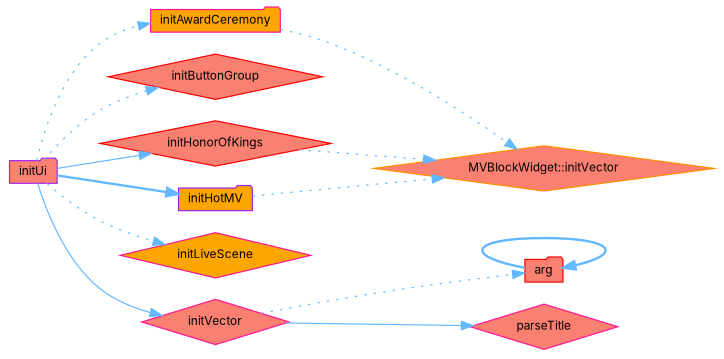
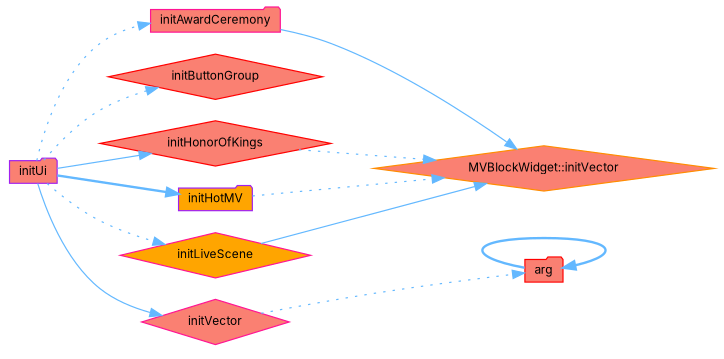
node "initAwardCeremony": fillcolor orange -> salmon
edge "initAwardCeremony" -> "MVBlockWidget::initVector": style dotted -> solid
edge "initLiveScene" -> "MVBlockWidget::initVector": added
node "parseTitle": removed
